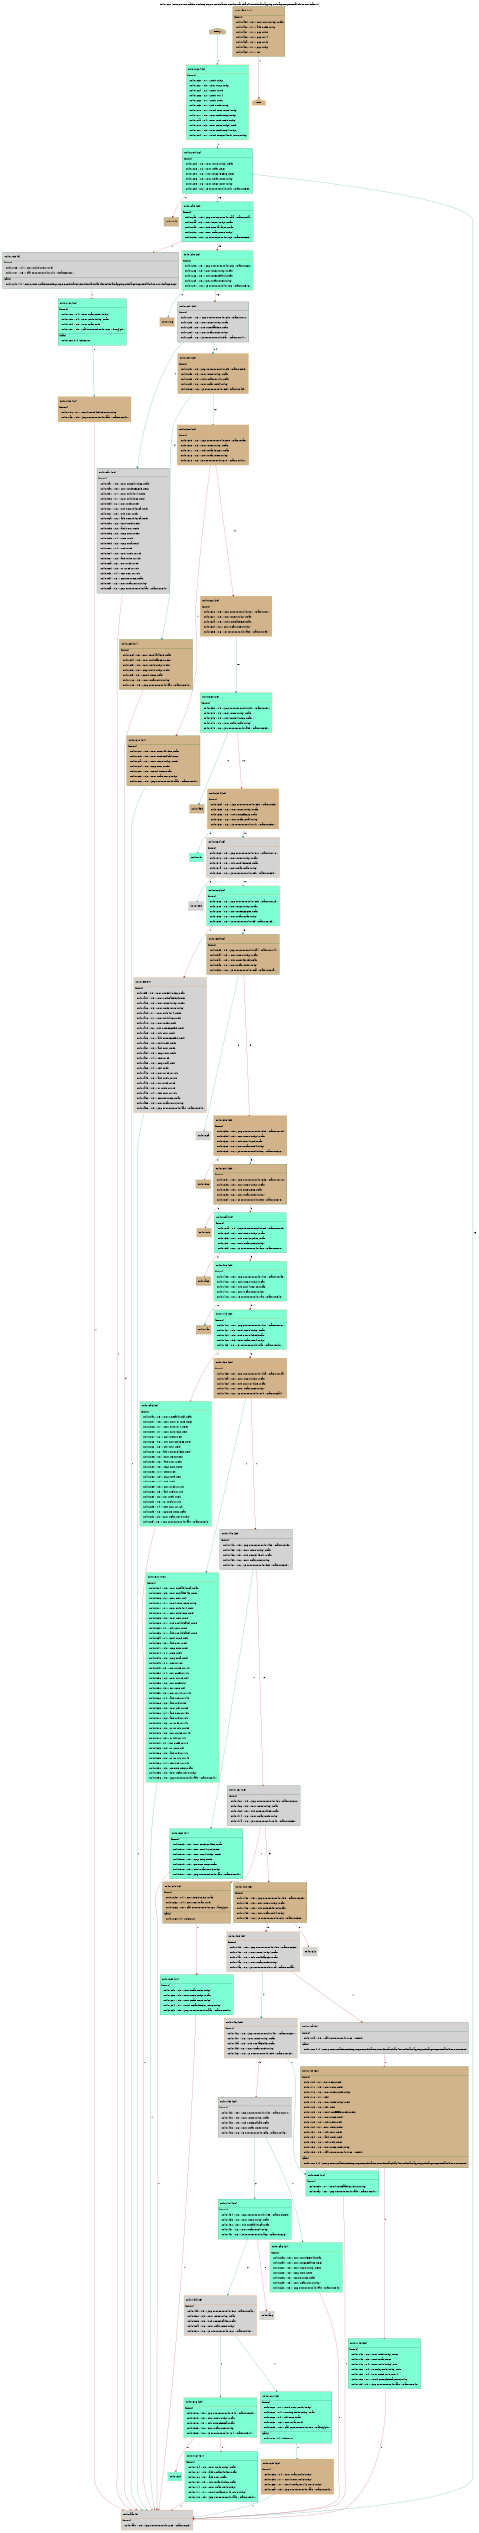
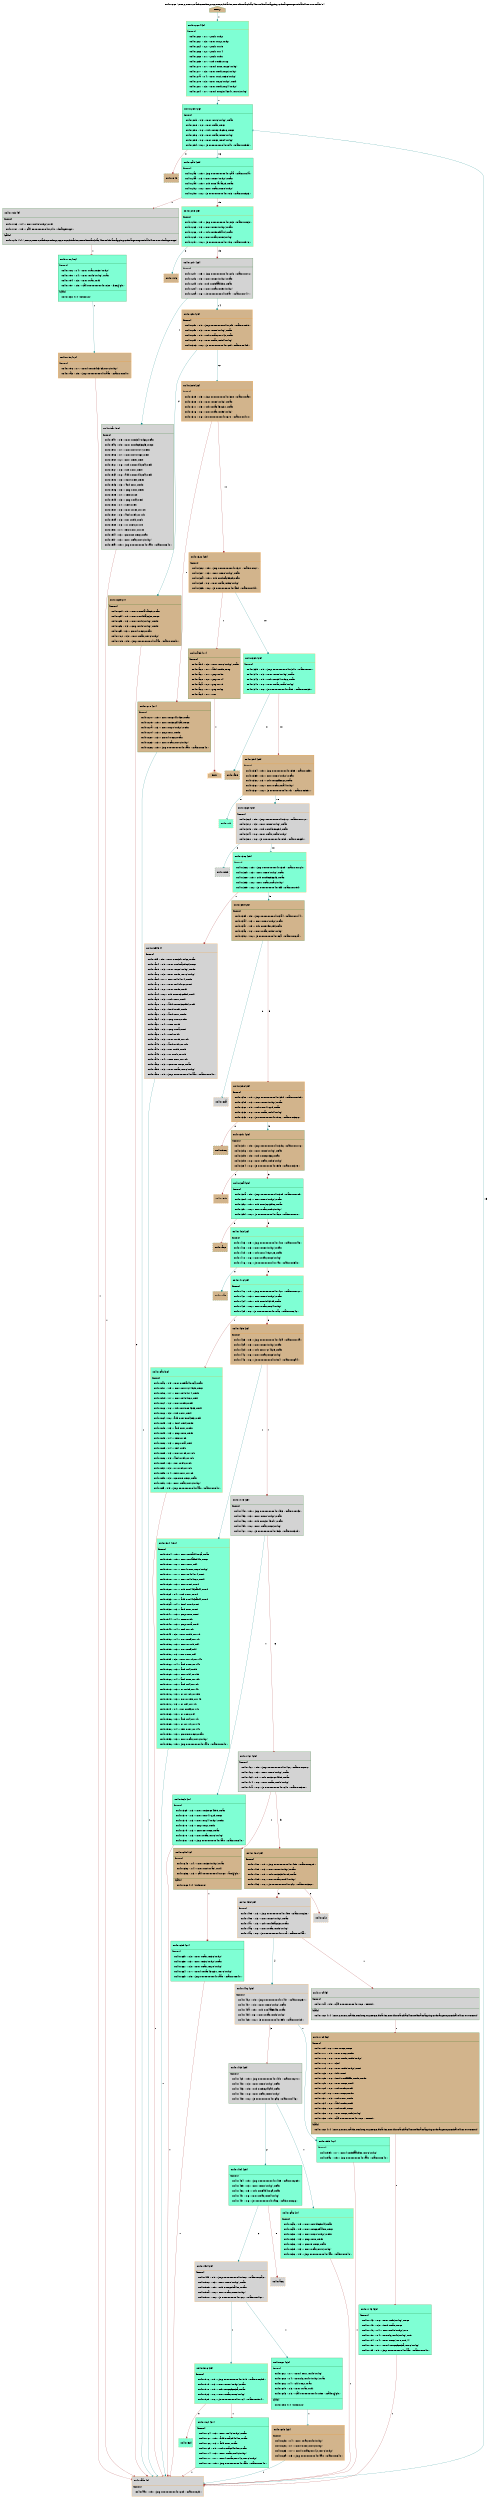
edge "0x401322 [25]" -> "0x401a5d [17]": added, label "1"
